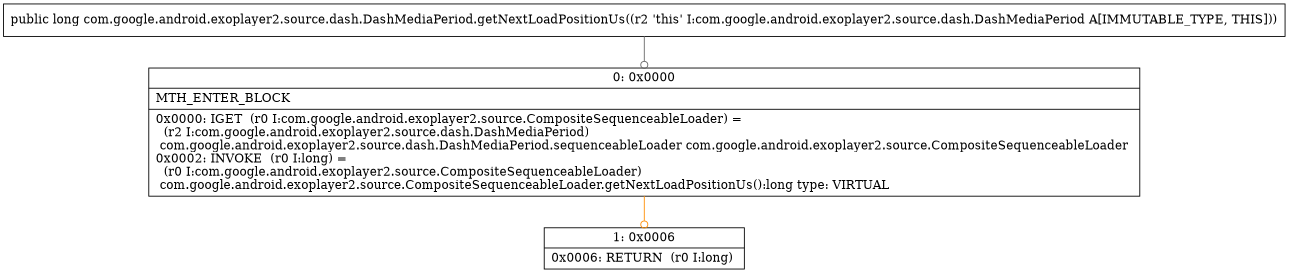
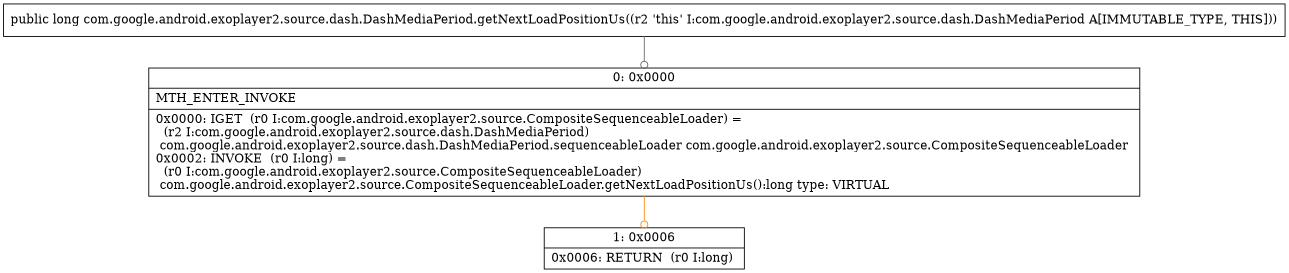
node "0: 0x0000": text "MTH_ENTER_BLOCK" -> "MTH_ENTER_INVOKE"
